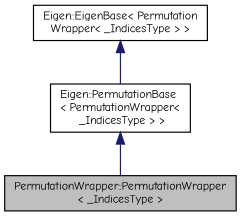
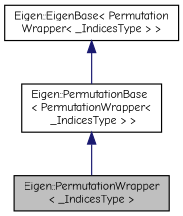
node "PermutationWrapper::PermutationWrapper < _IndicesType >": label "PermutationWrapper::PermutationWrapper < _IndicesType >" -> "Eigen::PermutationWrapper < _IndicesType >"
